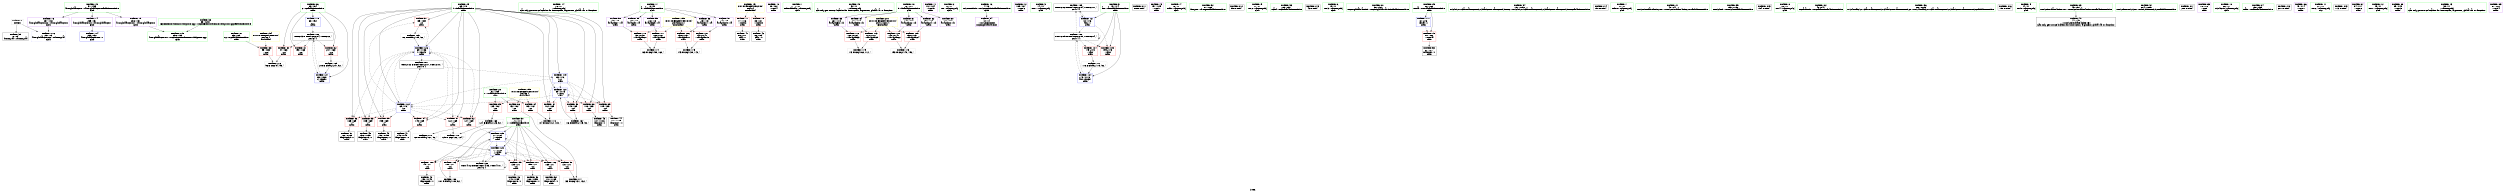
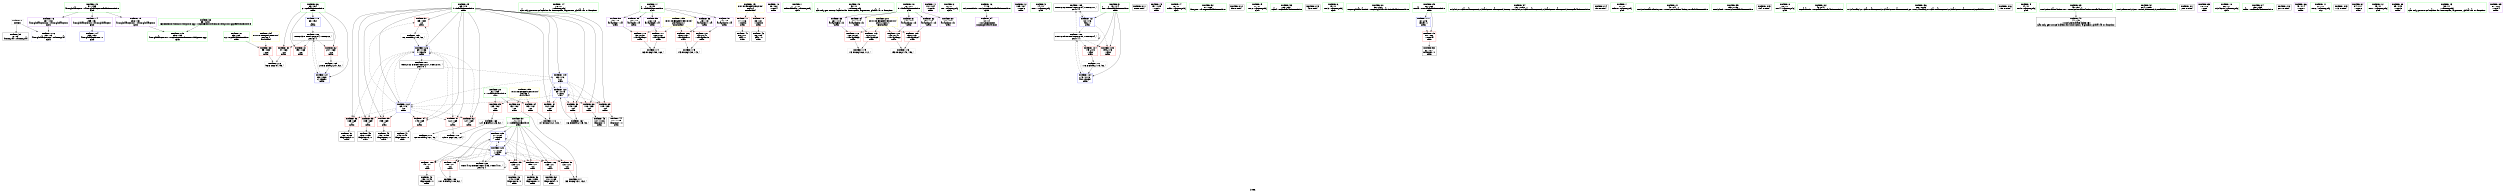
edge "NodeID: 92" -> "NodeID: 125": now "NodeID: 123" -> "NodeID: 125"
